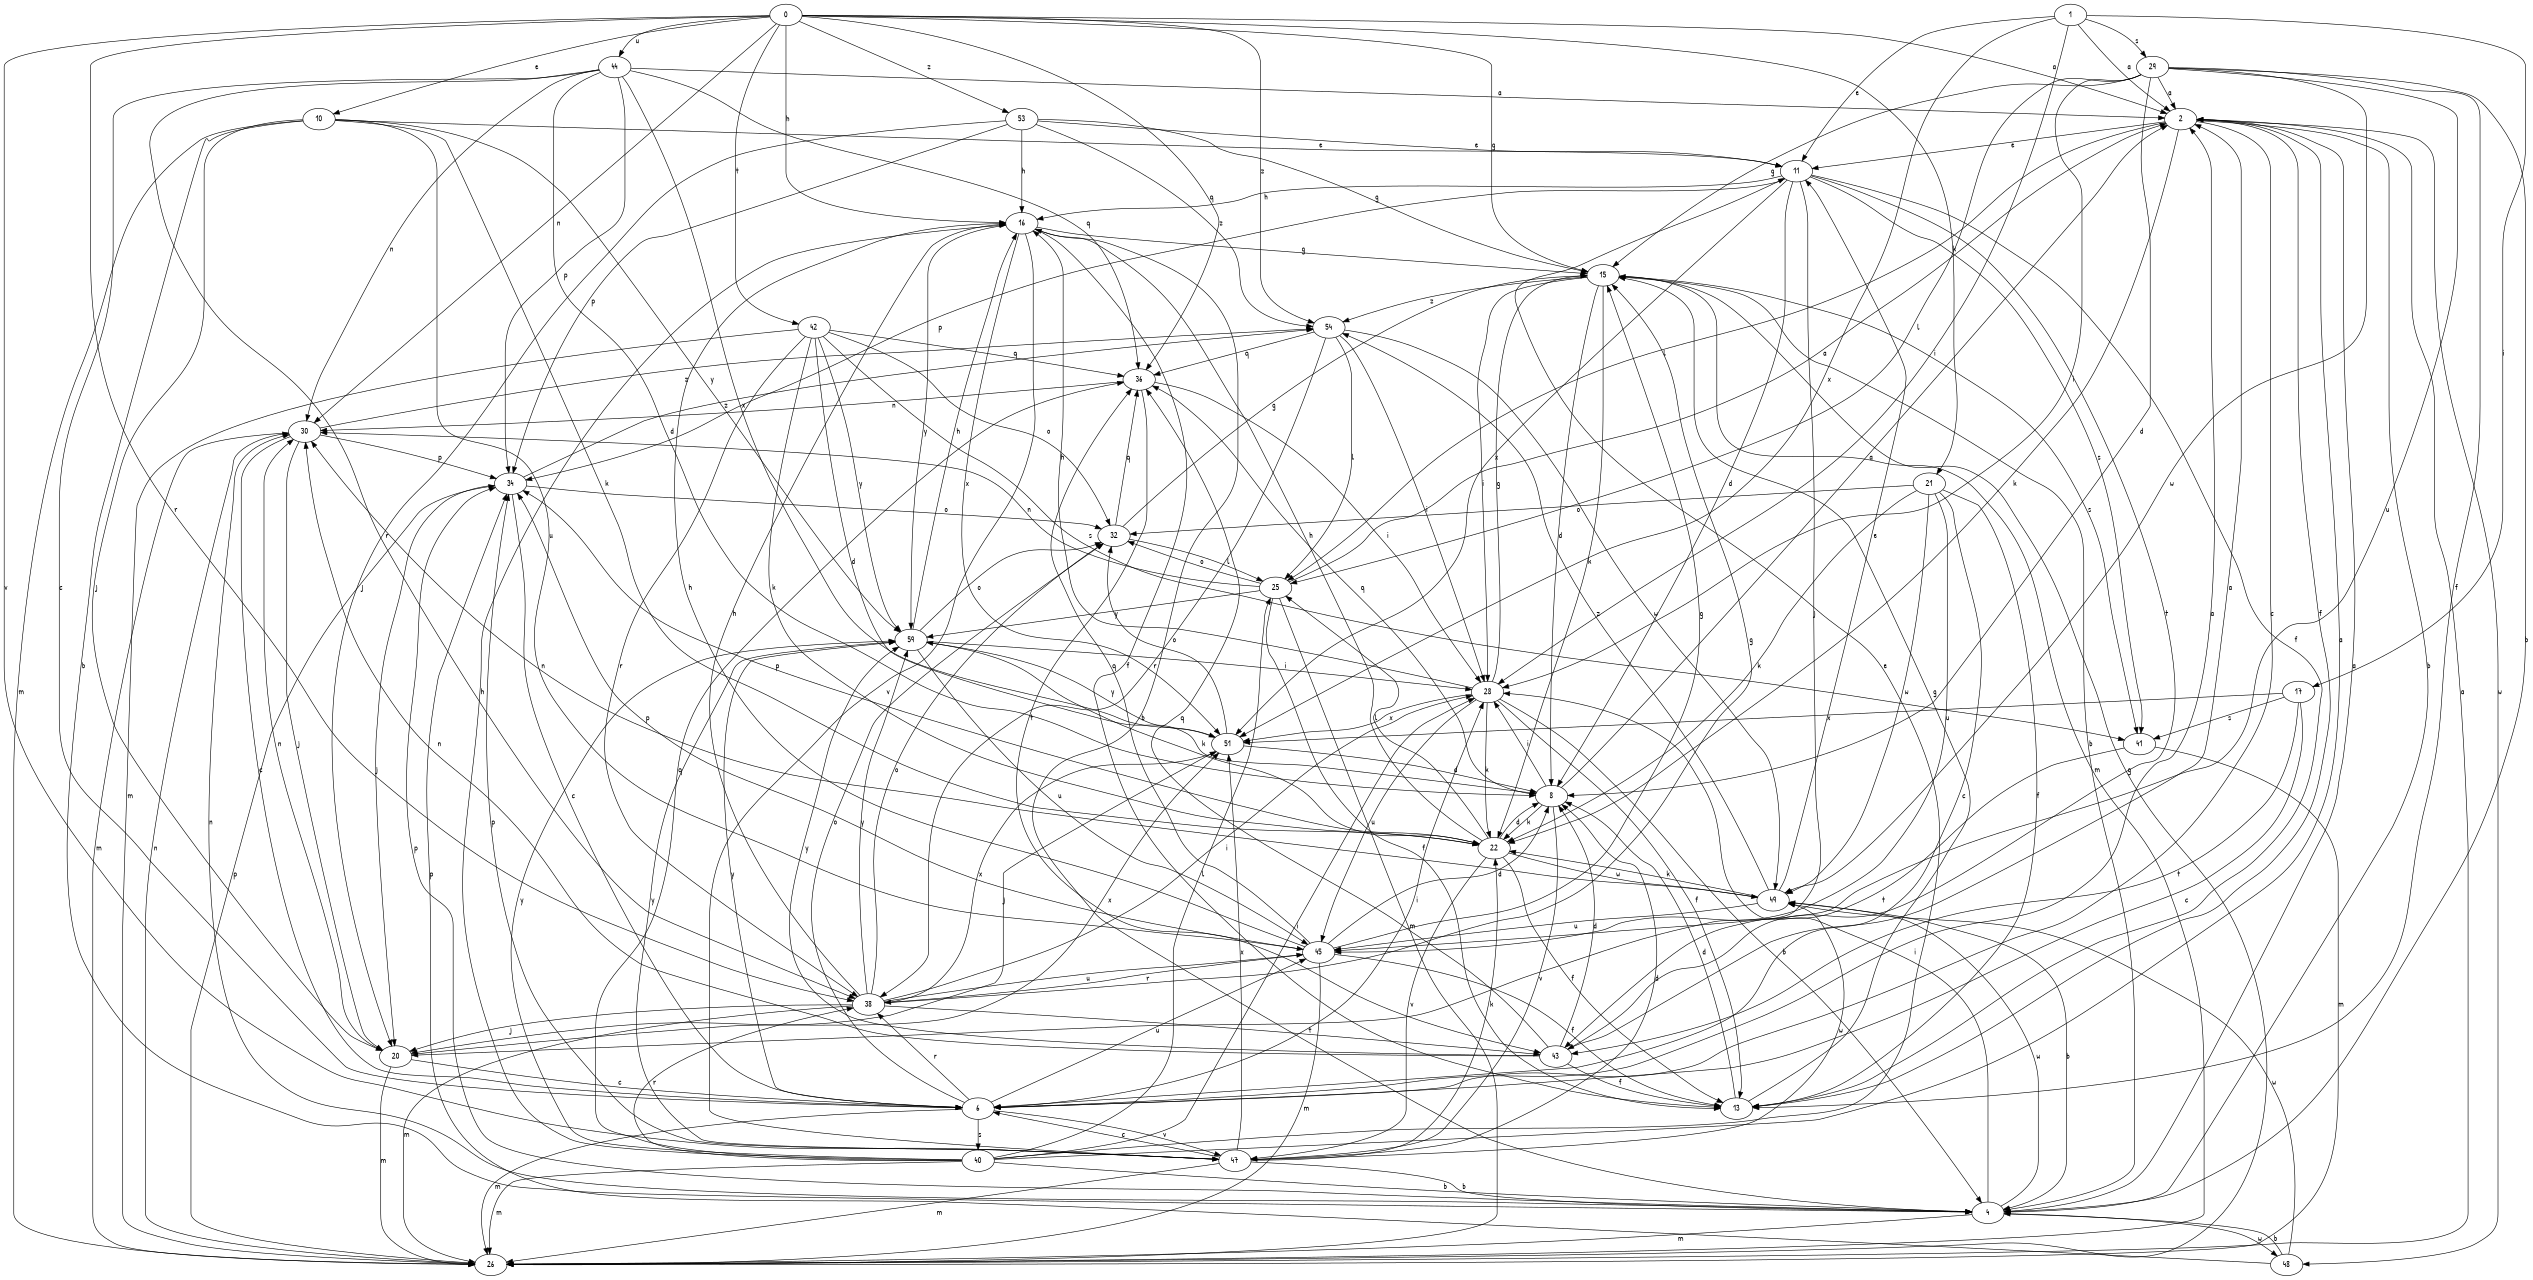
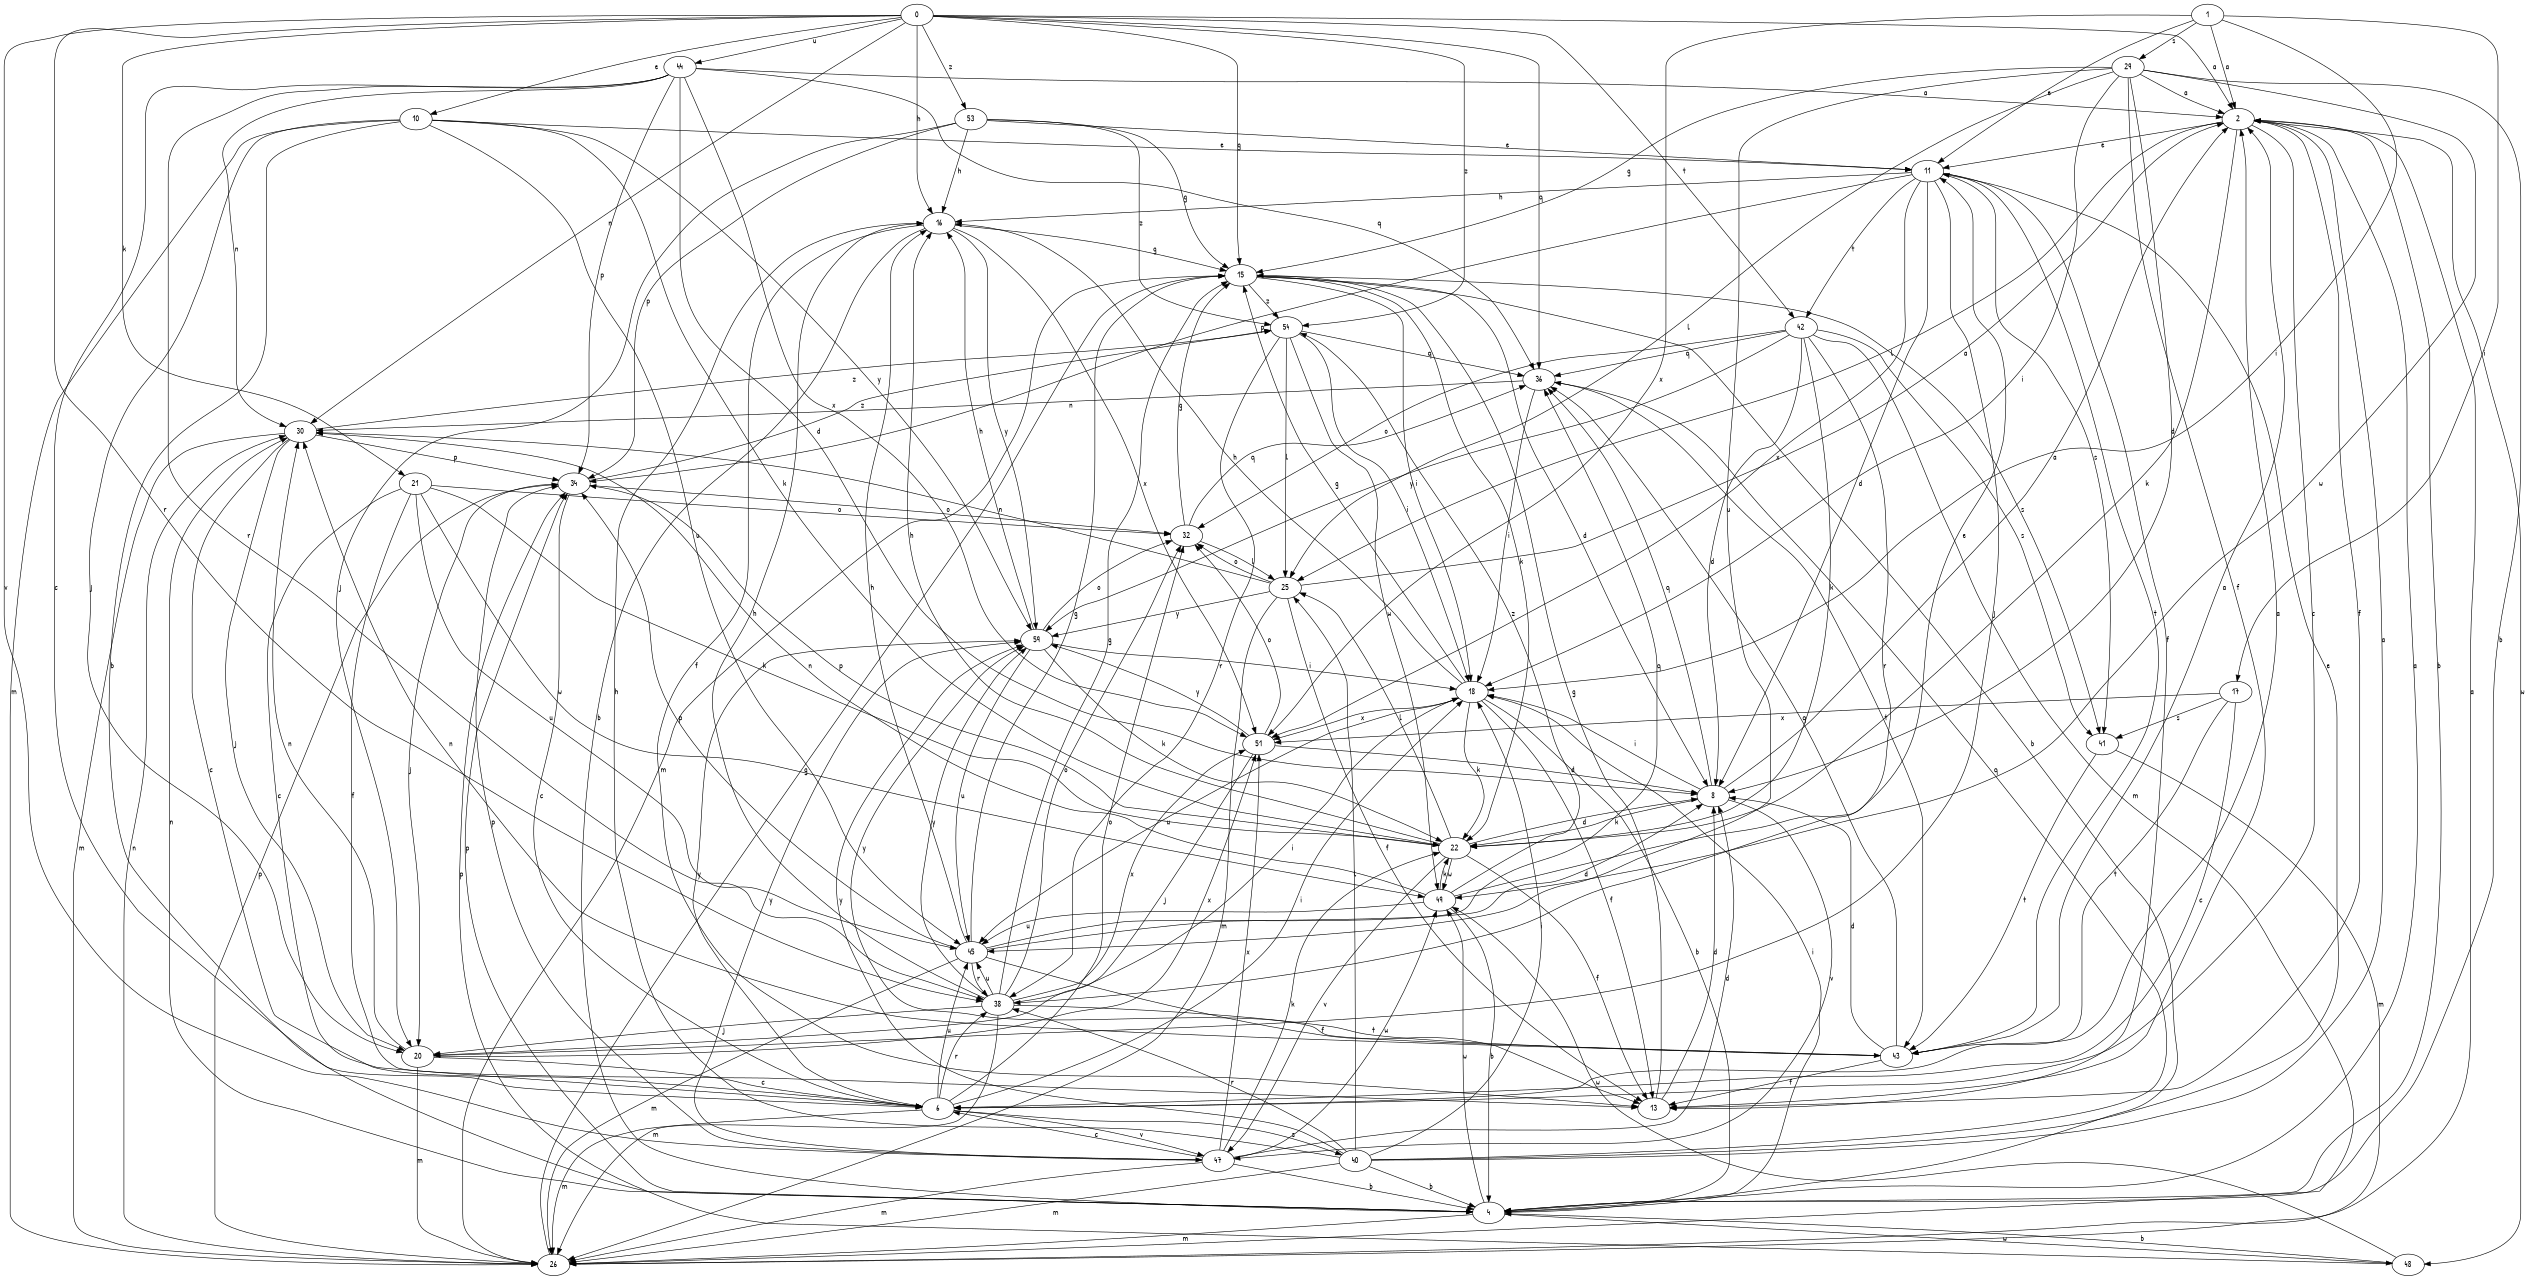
edge "11" -> "42": added, label "t"
node "28": label "28" -> "18"
edge "16" -> "47": removed, label "v"
